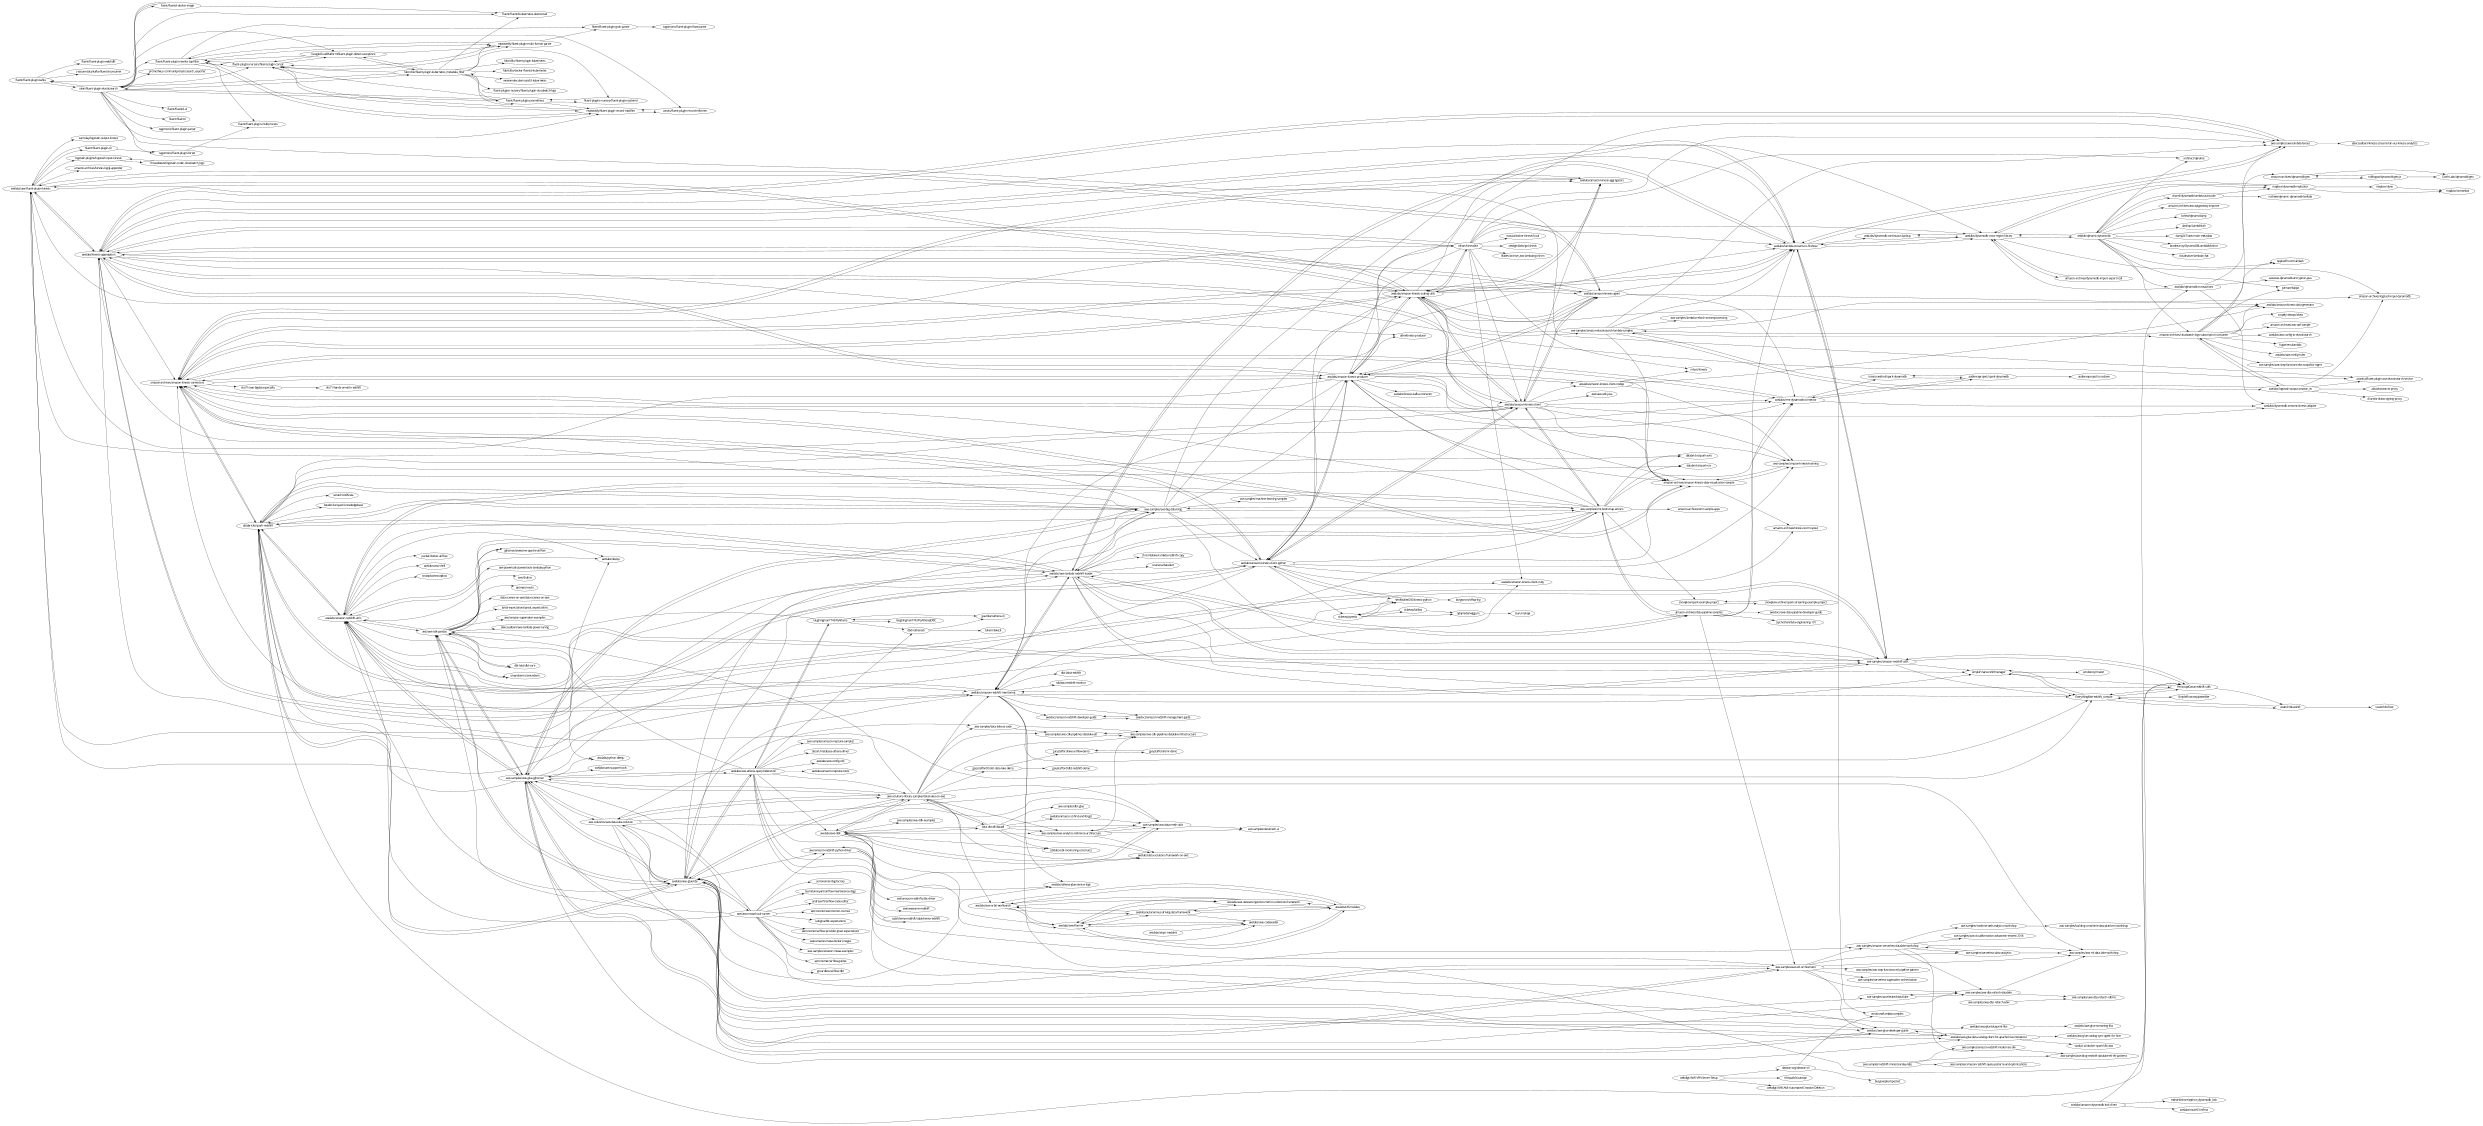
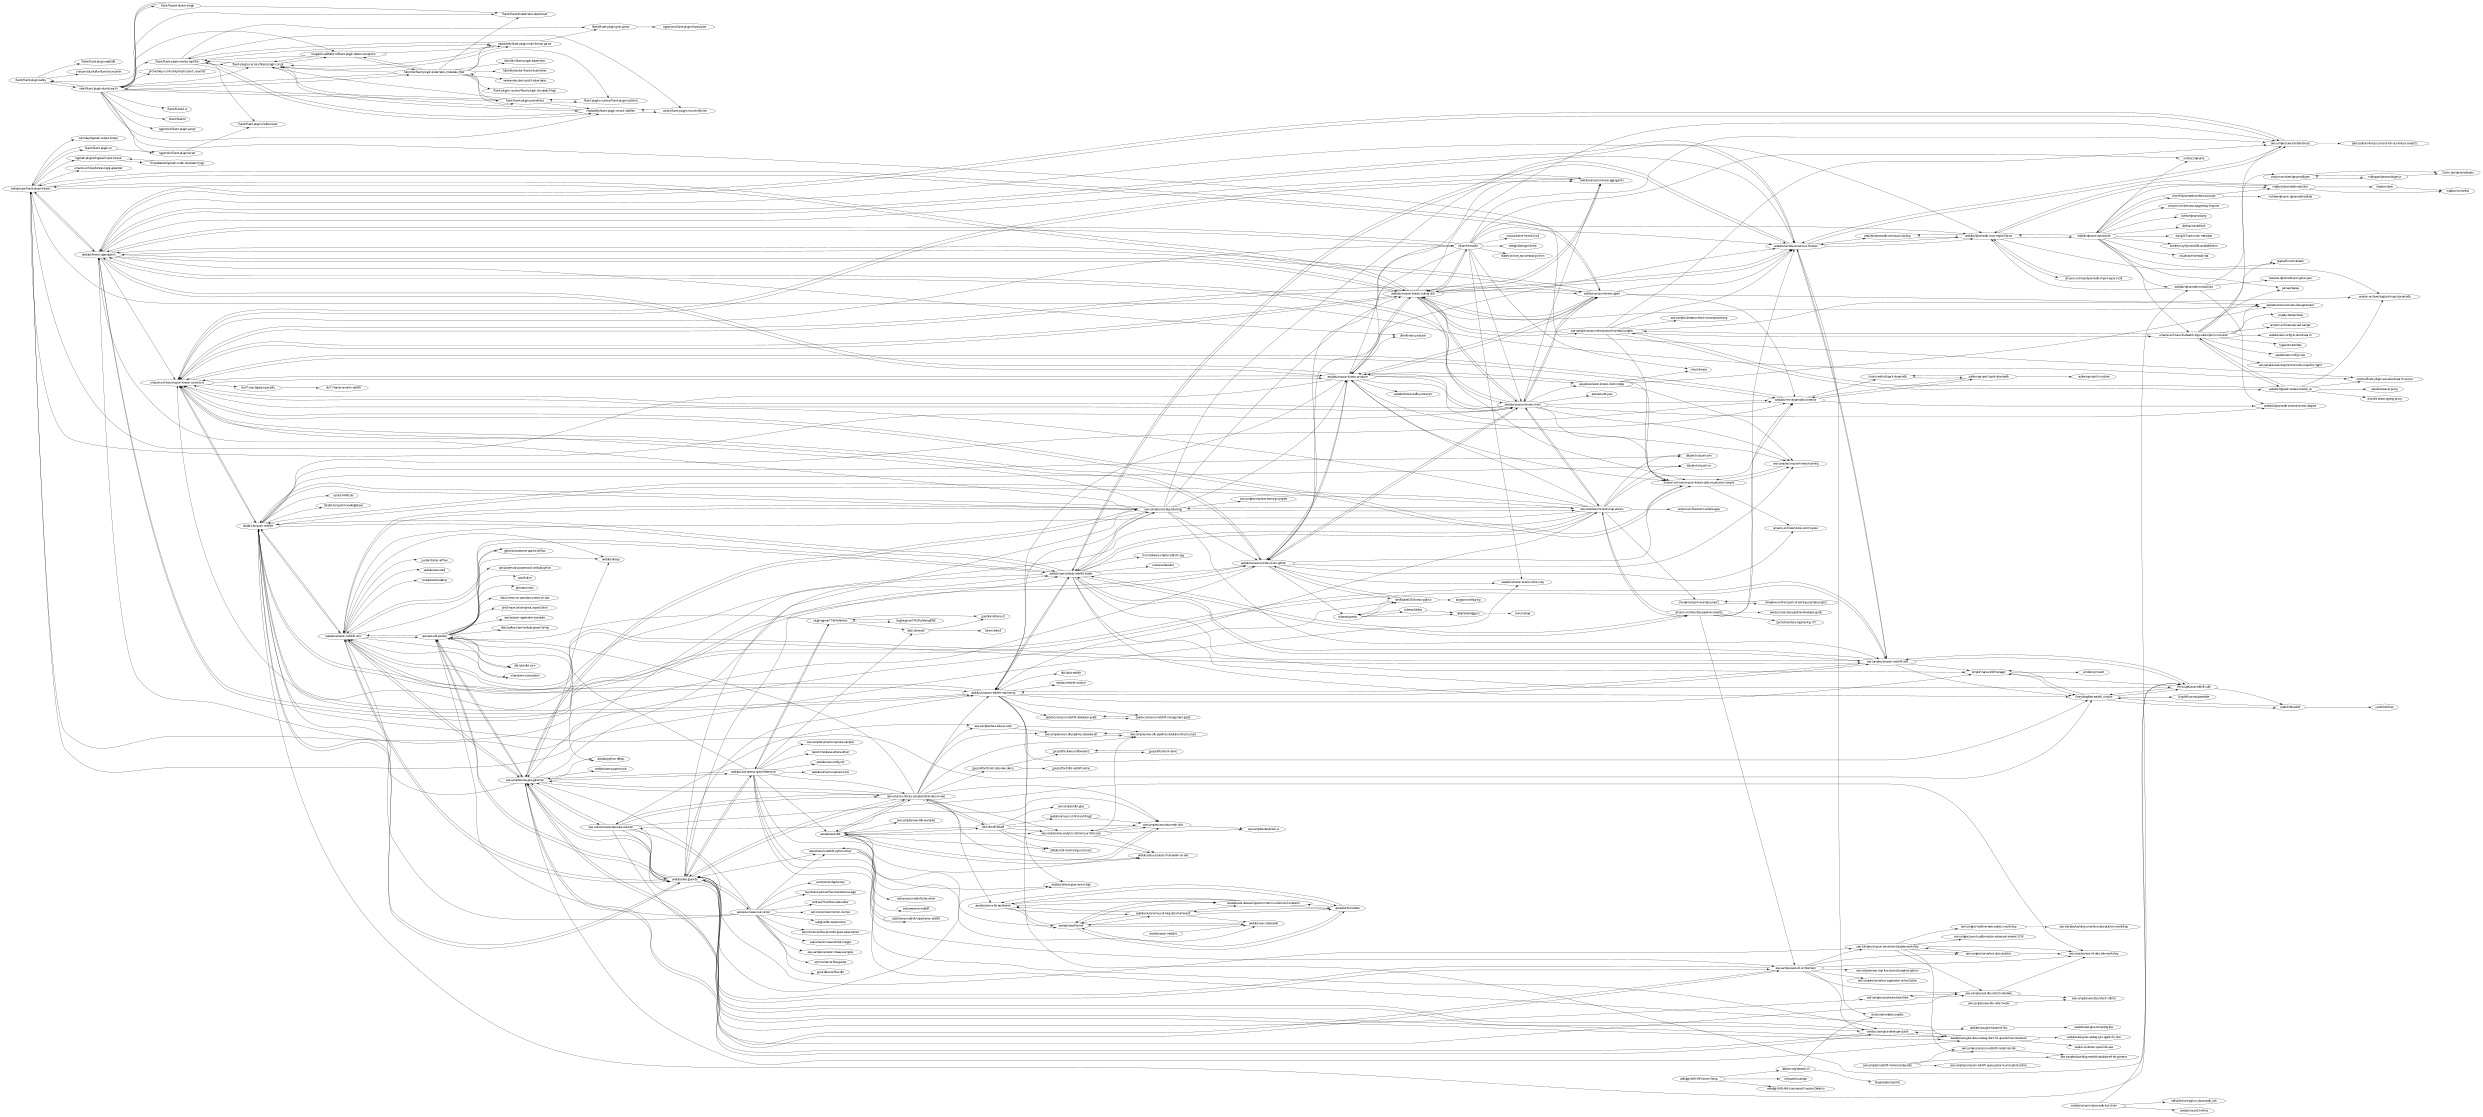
edge "awslabs/amazon-redshift-utils" -> "awslabs/aws-glue-libs": added
